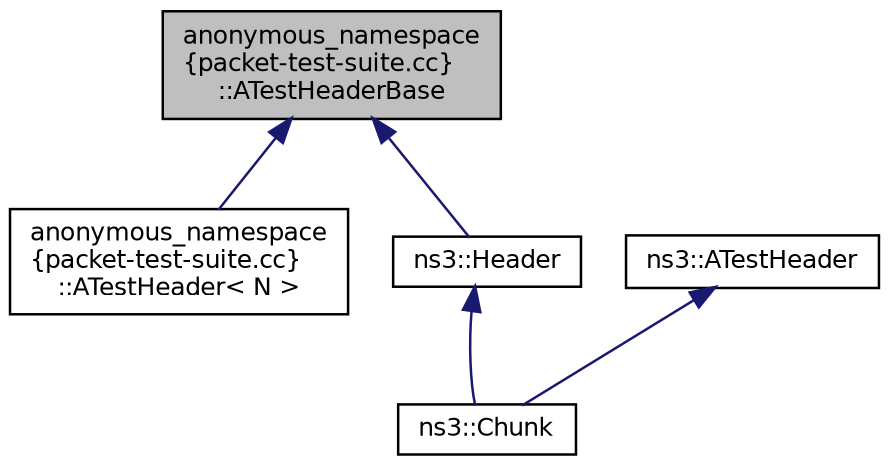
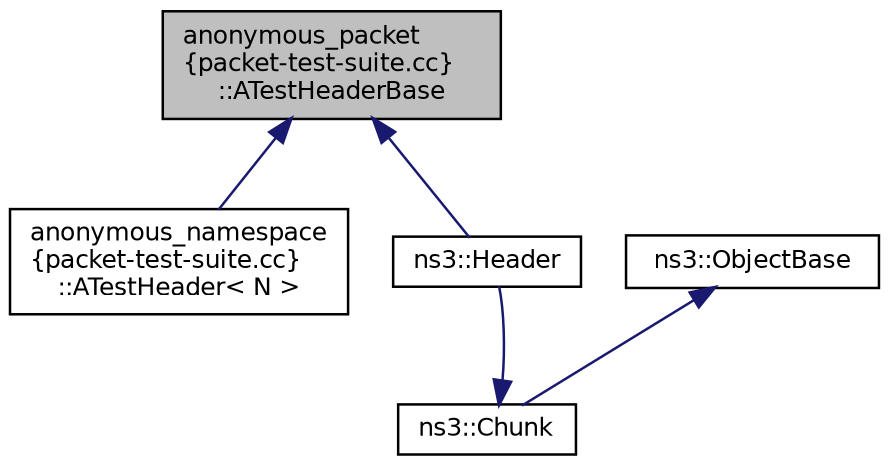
node "anonymous_namespace {packet-test-suite.cc} ::ATestHeaderBase": label "anonymous_namespace {packet-test-suite.cc} ::ATestHeaderBase" -> "anonymous_packet {packet-test-suite.cc} ::ATestHeaderBase"
node "ns3::ATestHeader": label "ns3::ATestHeader" -> "ns3::ObjectBase"
edge "ns3::Chunk" -> "ns3::Header": reversed
